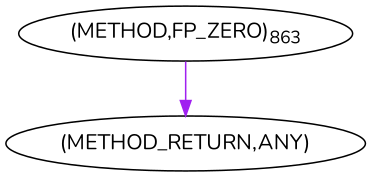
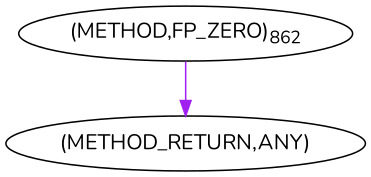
node "(METHOD,FP_ZERO)": text "863" -> "862"
